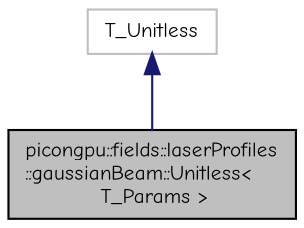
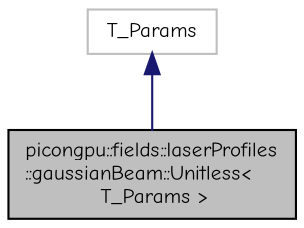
node "T_Unitless": label "T_Unitless" -> "T_Params"
